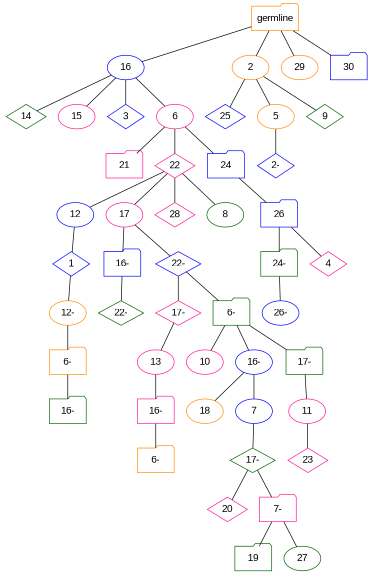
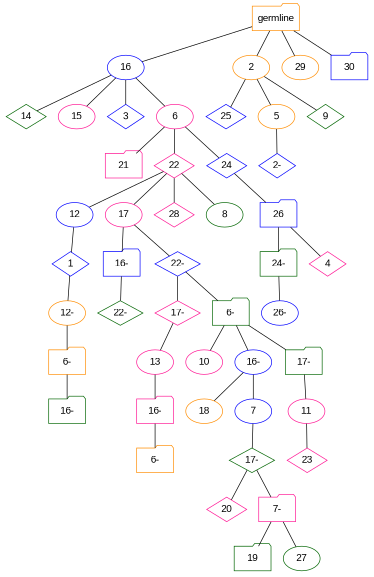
node "24": shape folder -> diamond
